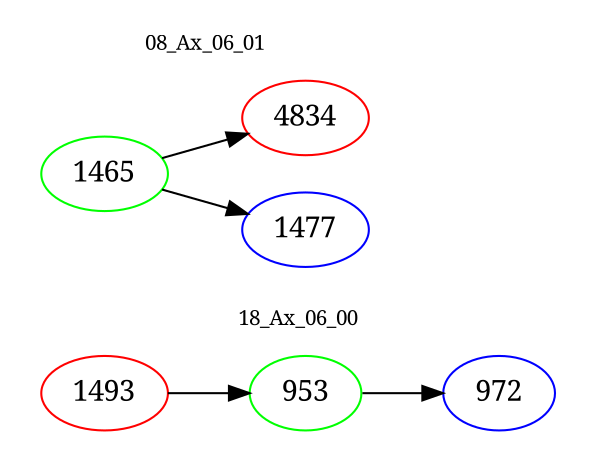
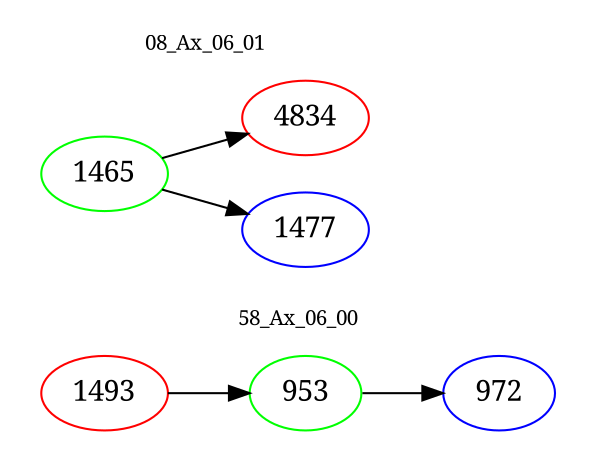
cluster "18_Ax_06_00": label "18_Ax_06_00" -> "58_Ax_06_00"
